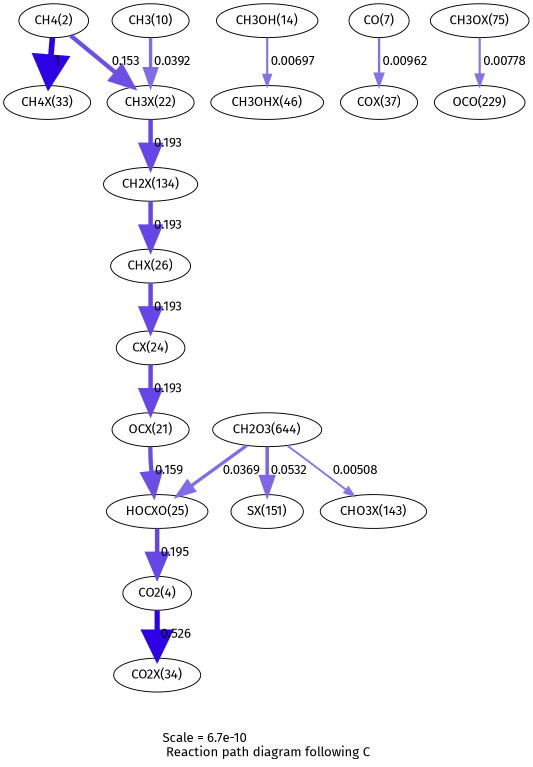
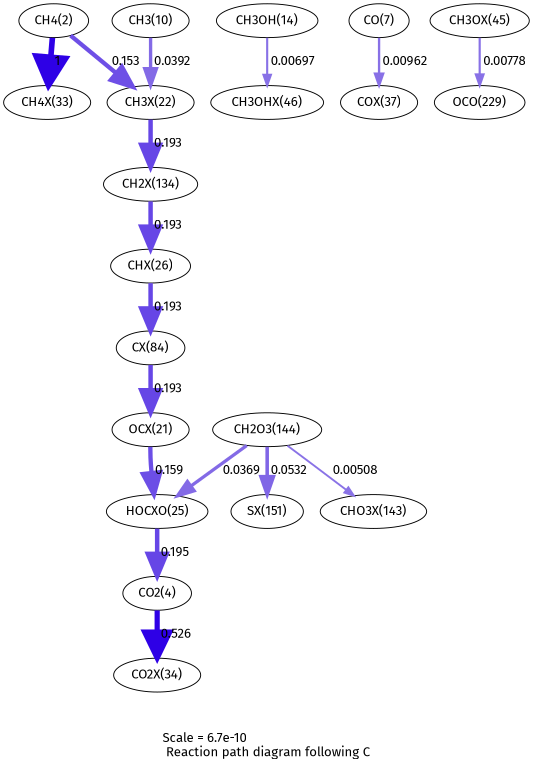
node "CH3OX(75)": label "CH3OX(75)" -> "CH3OX(45)"
node "CX(24)": label "CX(24)" -> "CX(84)"
node "CH2O3(644)": label "CH2O3(644)" -> "CH2O3(144)"
